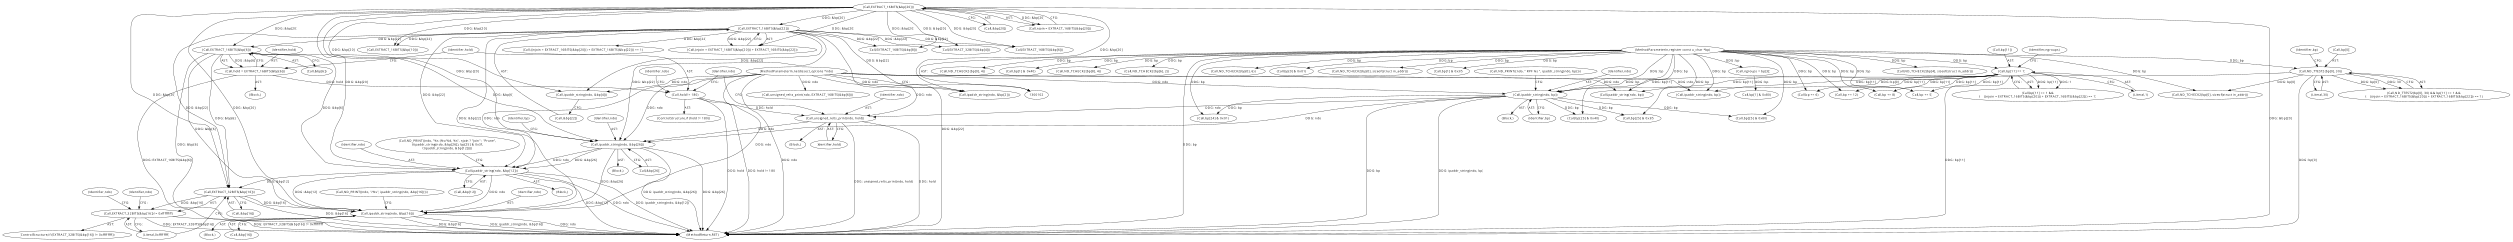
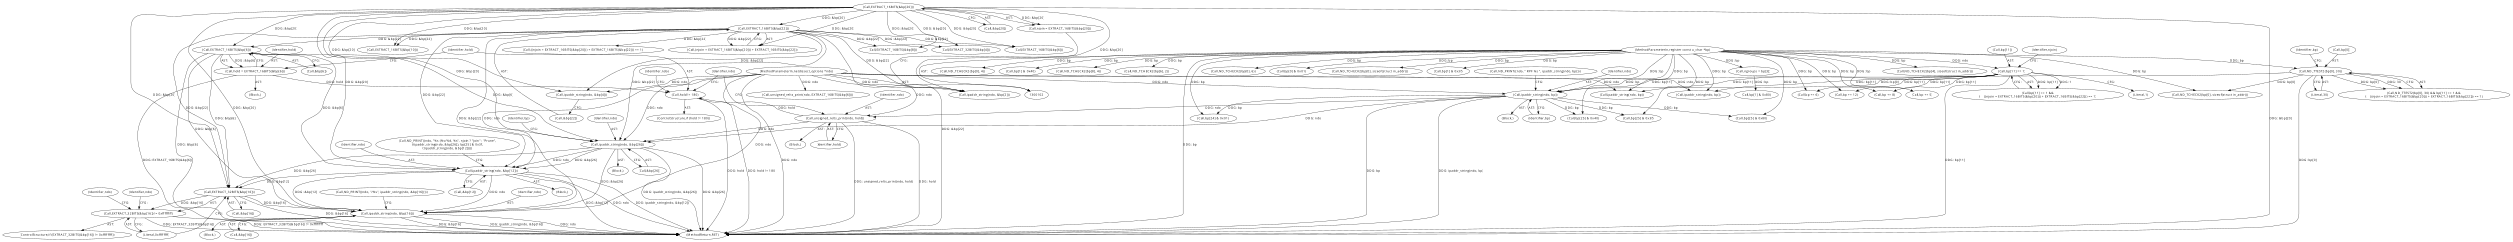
edge "(Call,njoin = EXTRACT_16BITS(&bp[20]))" -> "(Call,EXTRACT_16BITS(&bp[20]))": now "(Call,njoin = EXTRACT_16BITS(&bp[20]))" -> "(Call,ipaddr_string(ndo, &bp[2]))"
node "(Identifier,ngroups)": label "(Identifier,ngroups)" -> "(Identifier,njoin)"
edge "(MethodParameterIn,register const u_char *bp)" -> "(Call,bp[11] == 1)": label "DDG: bp" -> "DDG: ndo"
edge "(Literal,1)" -> "(Call,bp[11] == 1)": removed, label "AST:"
edge "(MethodParameterIn,netdissect_options *ndo)" -> "1300102": label "CFG: " -> "AST: "
edge "(Call,bp[11] == 1)" -> "(Call,bp += 5)": removed, label "DDG: bp[11]"
edge "(Call,hold != 180)" -> "(Call,unsigned_relts_print(ndo, hold))": reversed
edge "(Call,ipaddr_string(ndo, &bp[26]))" -> "(Call,EXTRACT_32BITS(&bp[16]))": added, label "DDG: &bp[26]"
